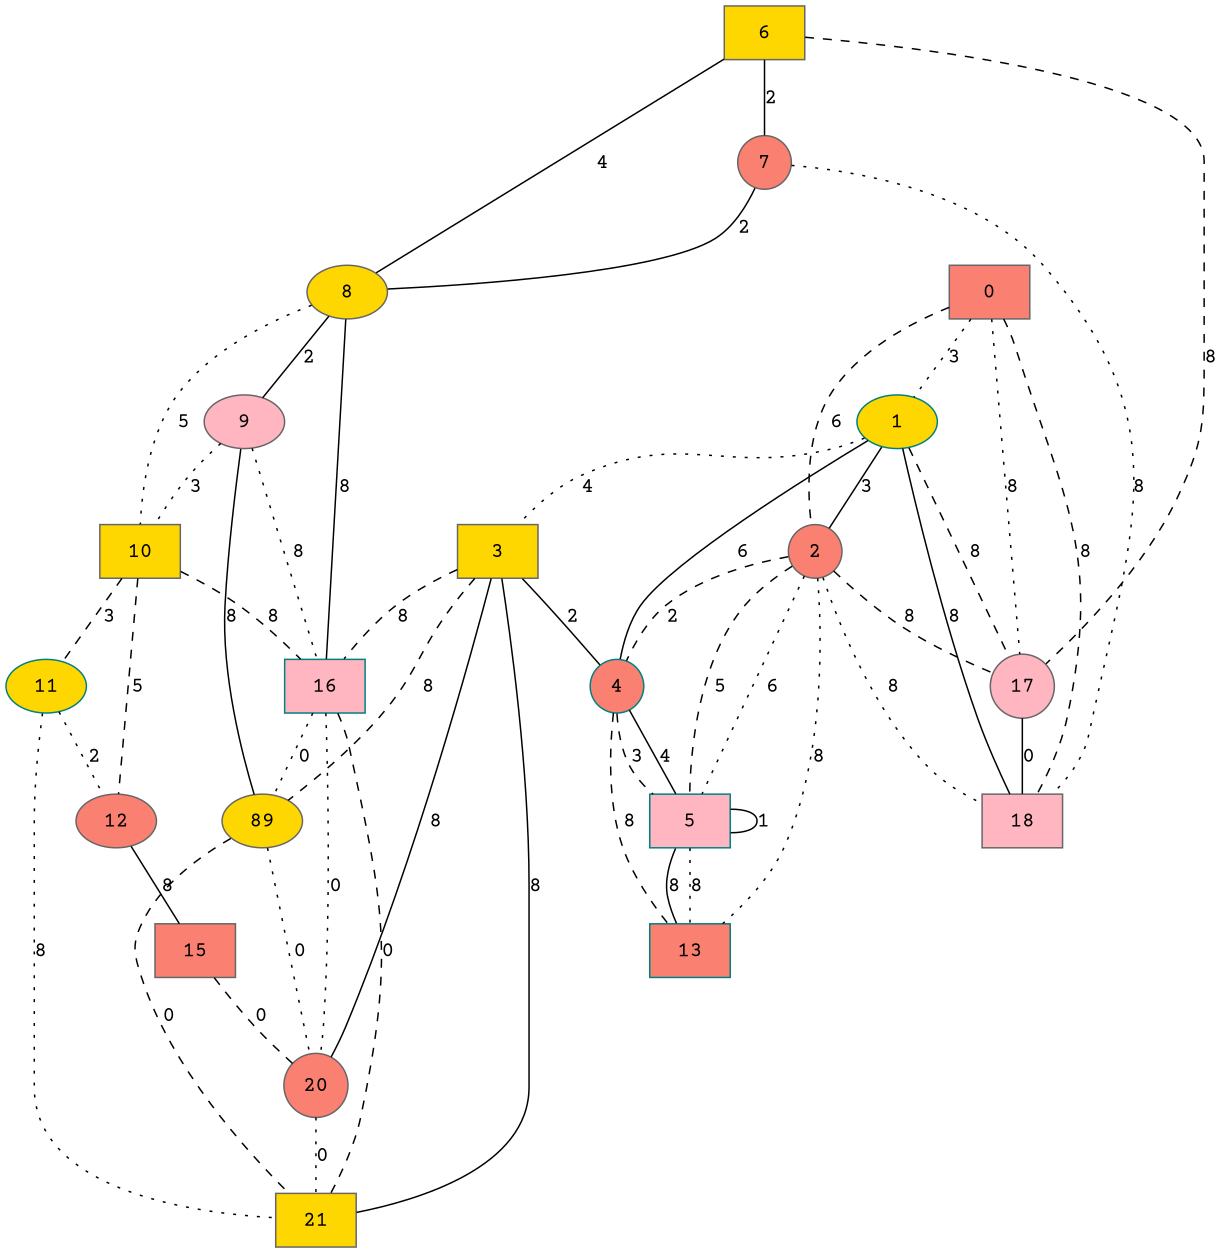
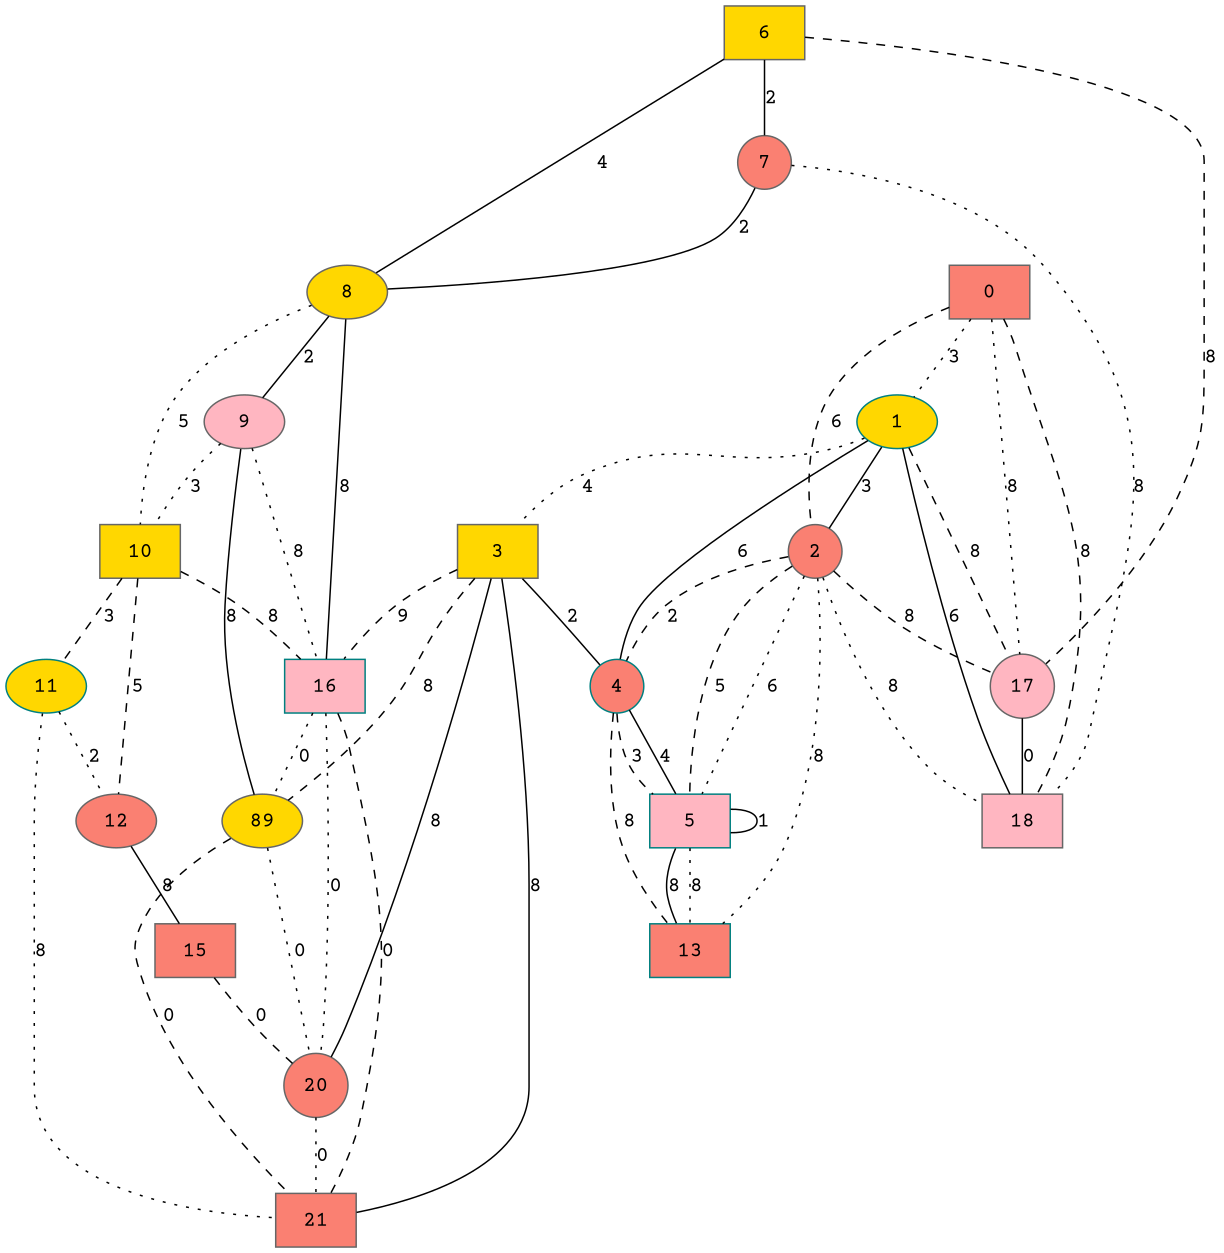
edge "3" -- "16": label "8" -> "9"
edge "1" -- "18": label "8" -> "6"
node "21": fillcolor gold -> salmon
